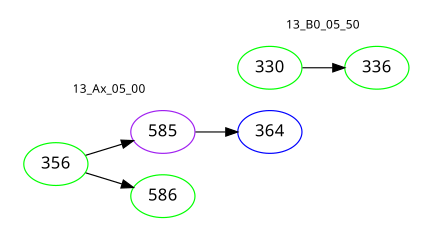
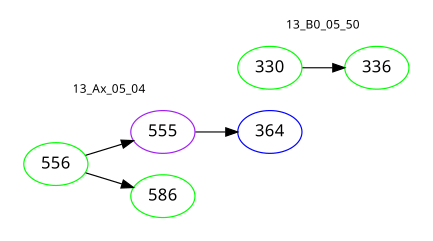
cluster "13_Ax_05_00": label "13_Ax_05_00" -> "13_Ax_05_04"
node "585": label "585" -> "555"
node "356": label "356" -> "556"
